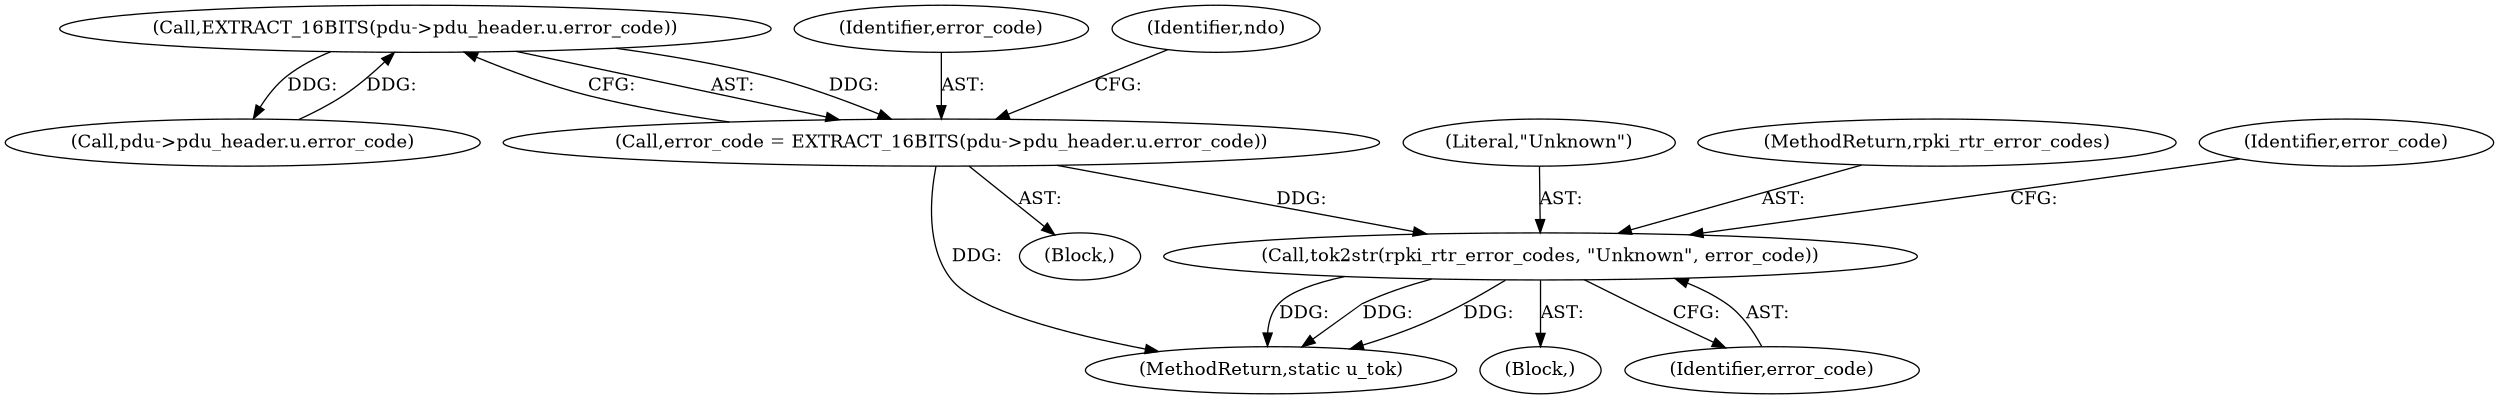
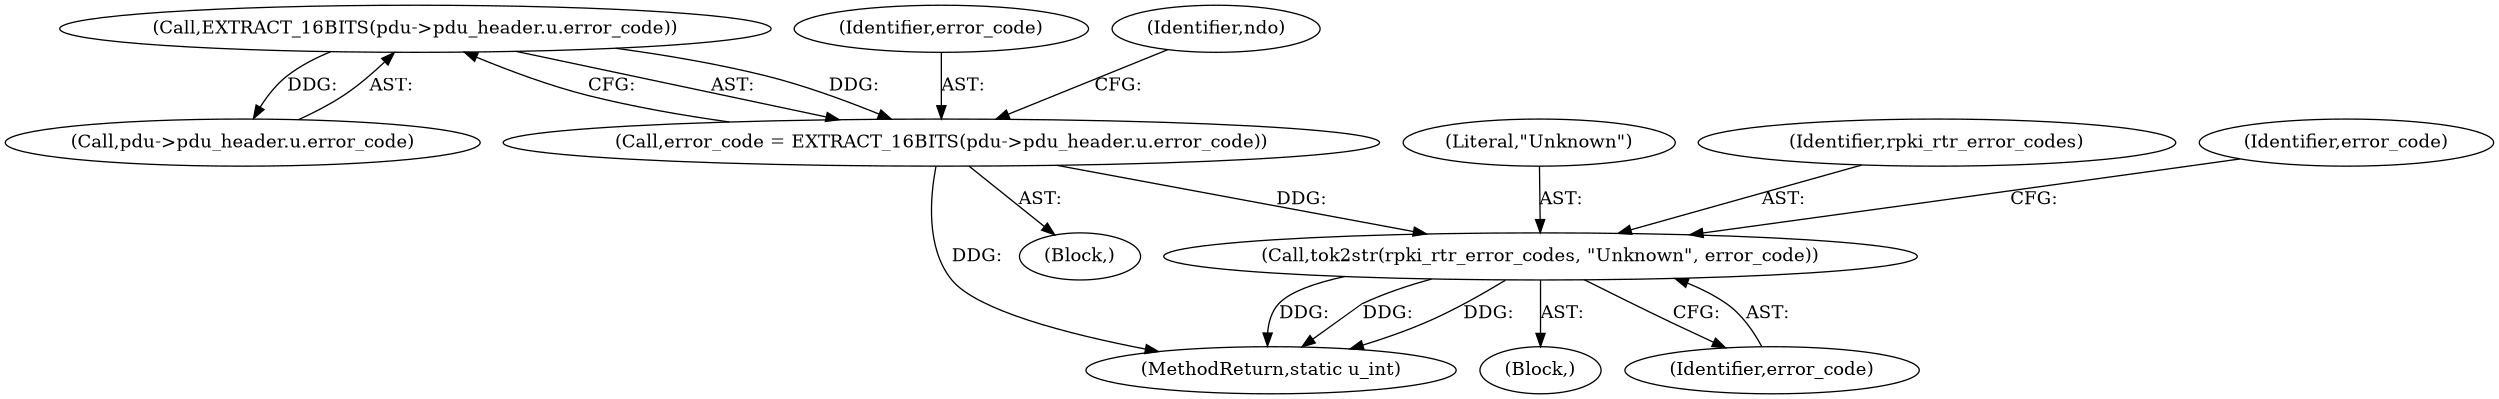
edge "(Call,pdu->pdu_header.u.error_code)" -> "(Call,EXTRACT_16BITS(pdu->pdu_header.u.error_code))": label "DDG: " -> "AST: "
node "(MethodReturn,rpki_rtr_error_codes)": label "(MethodReturn,rpki_rtr_error_codes)" -> "(Identifier,rpki_rtr_error_codes)"
node "(MethodReturn,static u_tok)": label "(MethodReturn,static u_tok)" -> "(MethodReturn,static u_int)"
